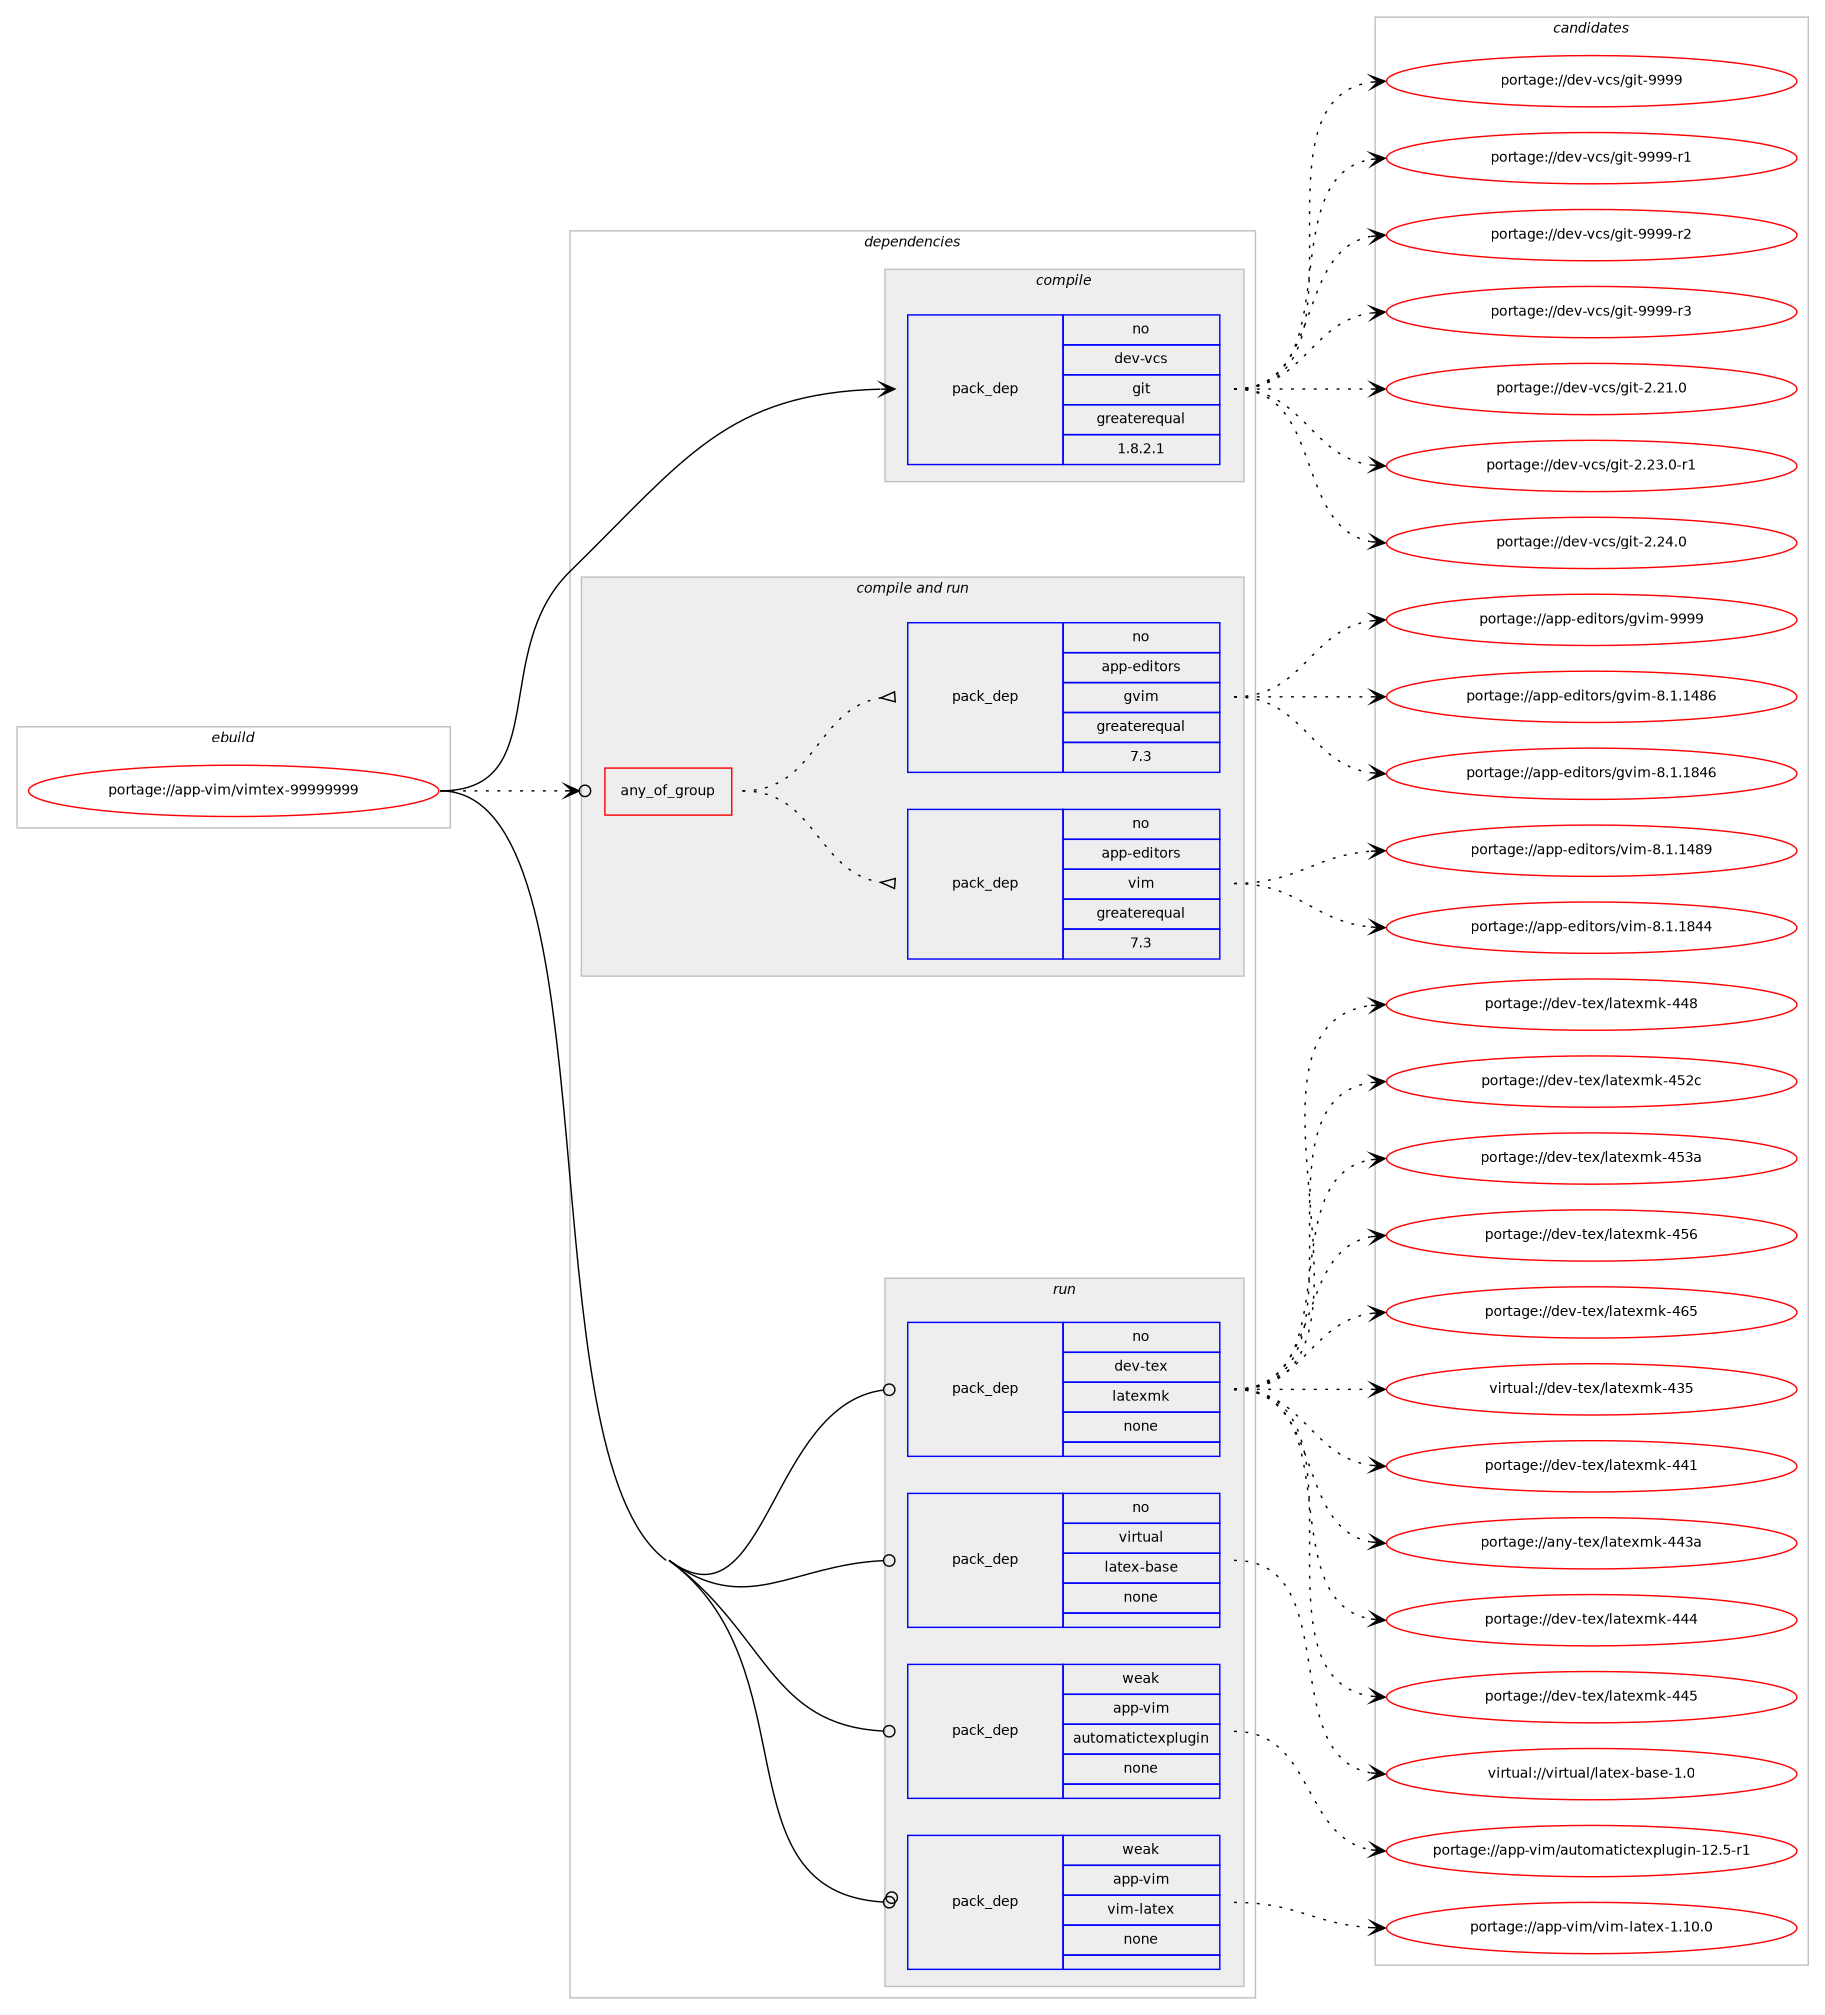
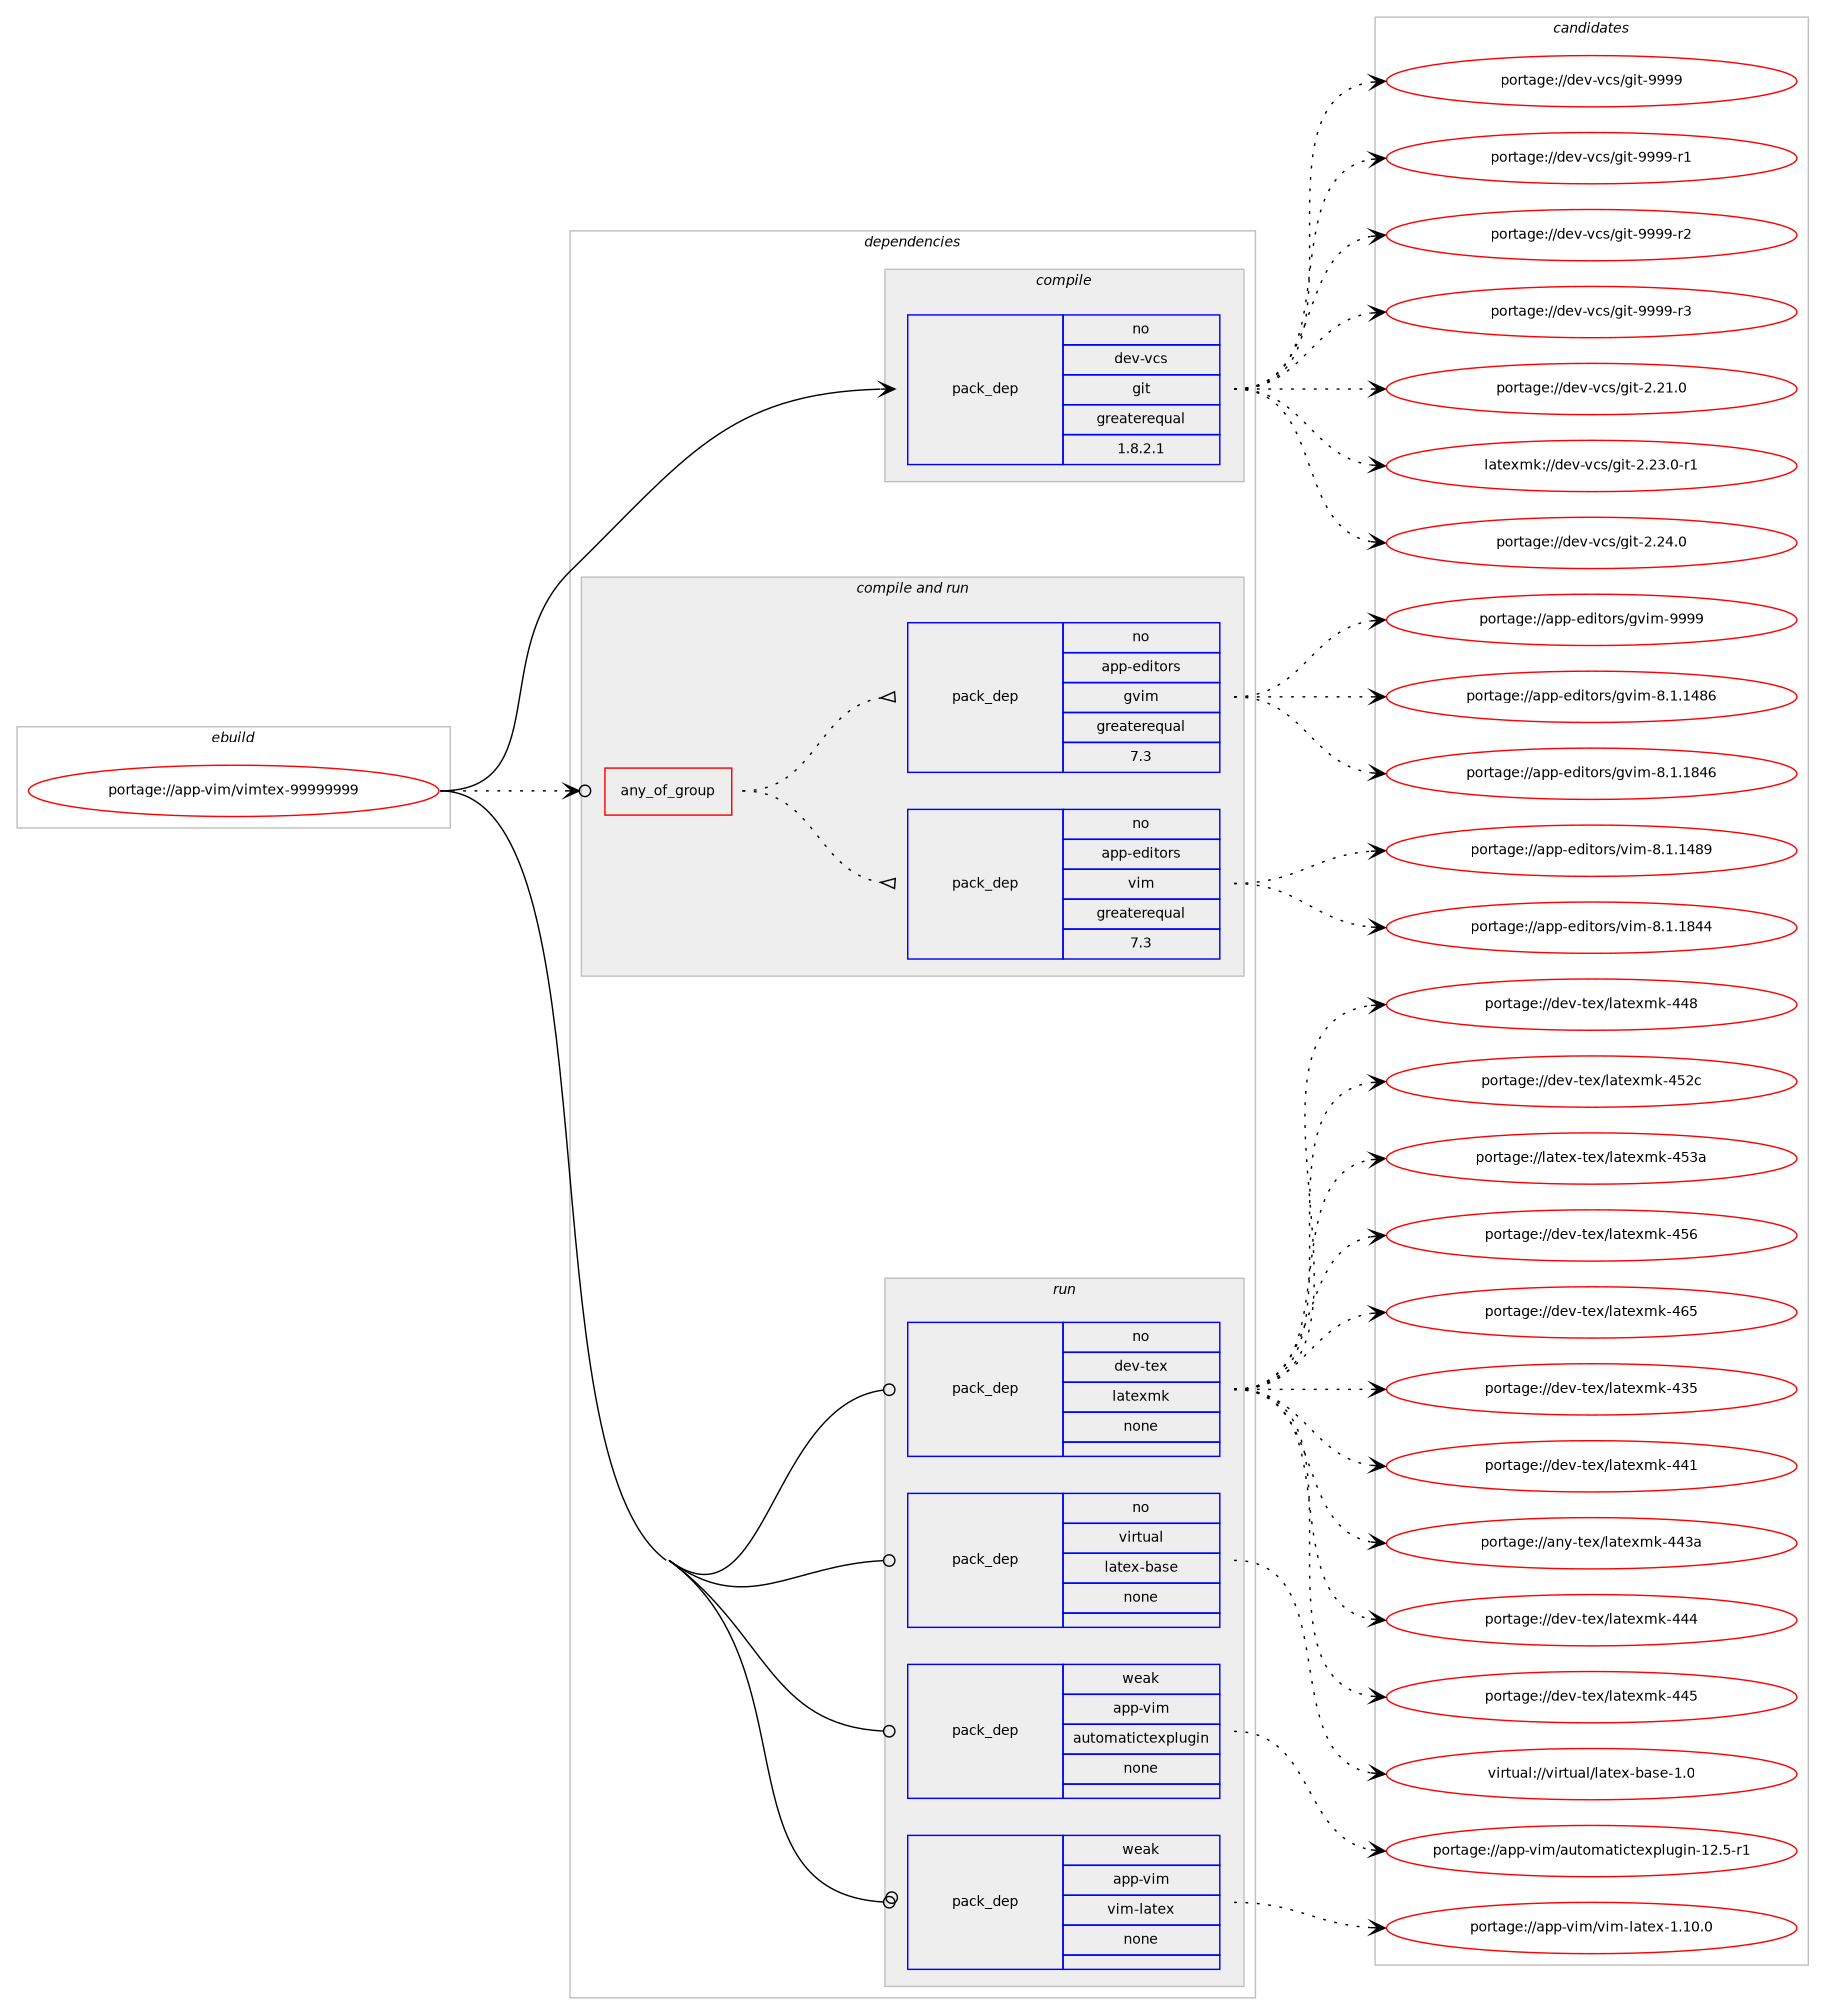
node "portage://dev-vcs/git-2.23.0-r1": label "portage://dev-vcs/git-2.23.0-r1" -> "latexmk://dev-vcs/git-2.23.0-r1"
node "portage://dev-tex/latexmk-453a": label "portage://dev-tex/latexmk-453a" -> "portage://latex-tex/latexmk-453a"
node "virtual://dev-tex/latexmk-435": label "virtual://dev-tex/latexmk-435" -> "portage://dev-tex/latexmk-435"
